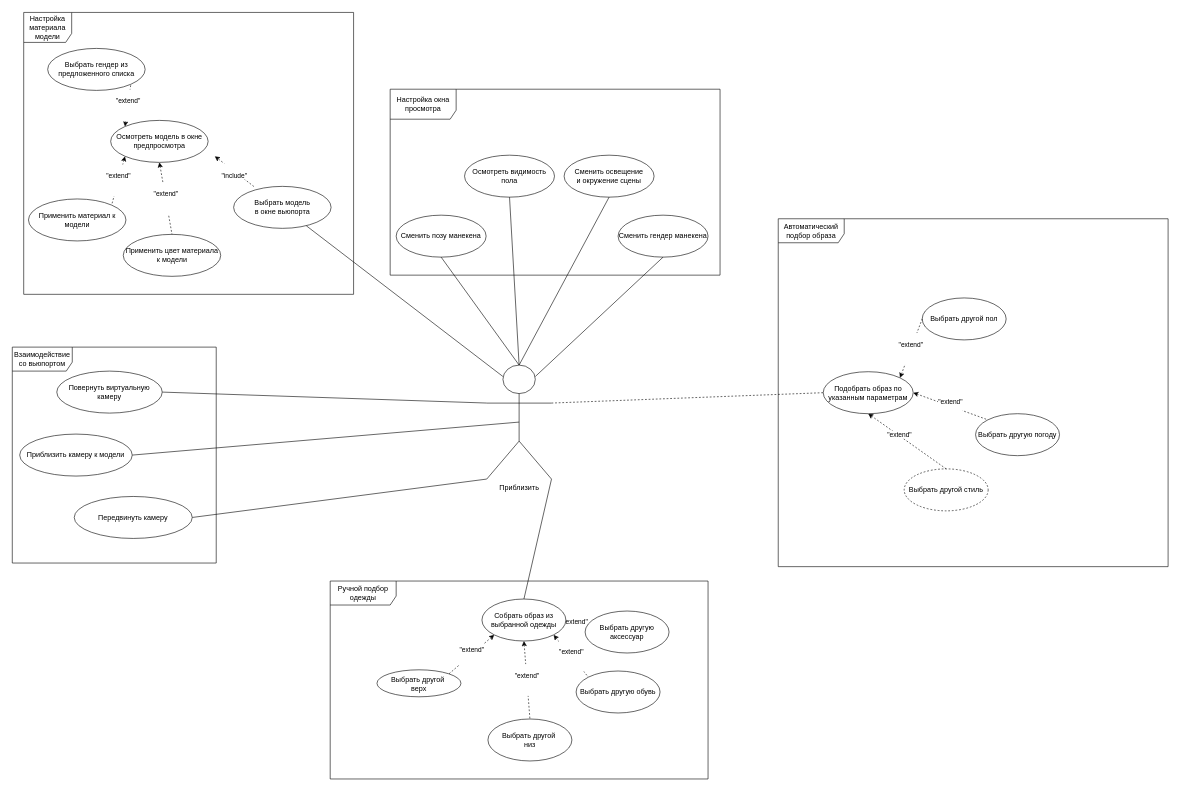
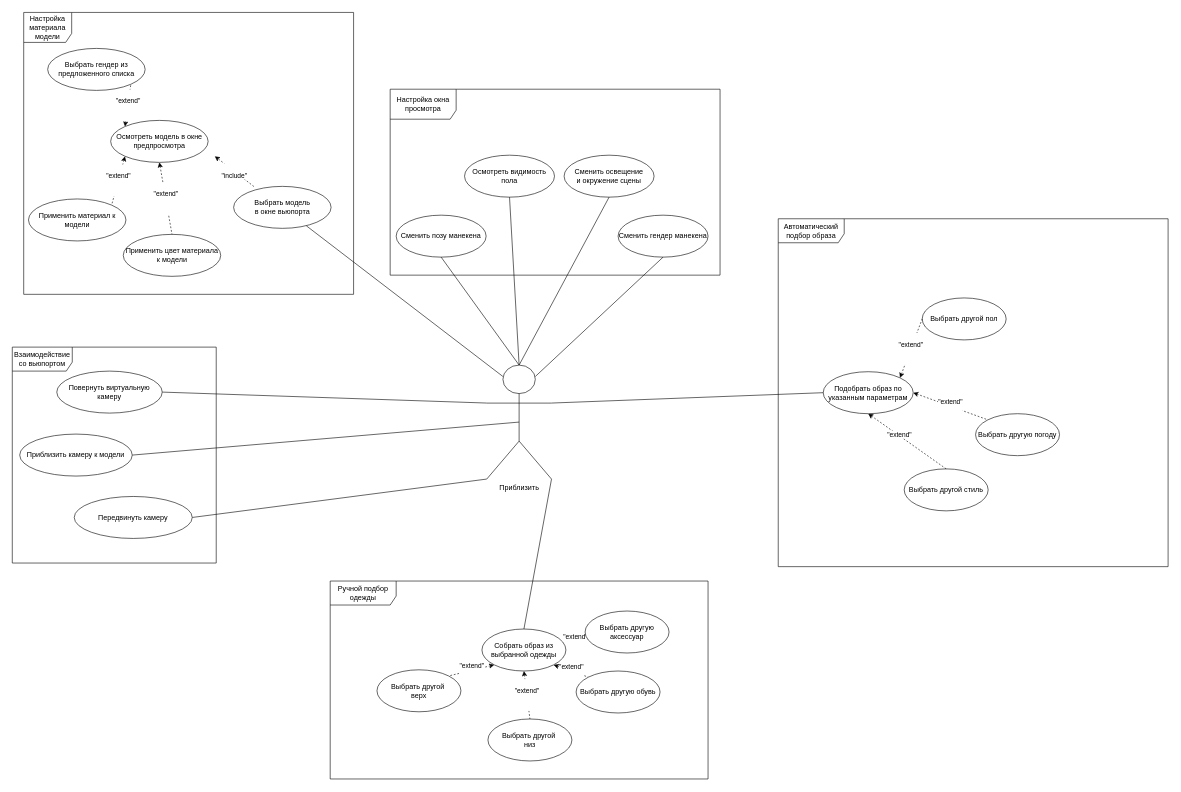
edge "Подобрать образ по указанным параметрам" -- "Приблизить": style dashed -> solid
node "Выбрать другой стиль": style dashed -> solid
node "Собрать образ из выбранной одежды": moved (524, 620) -> (524, 650)
node "Выбрать другой верх": size 84x27 -> 84x42
